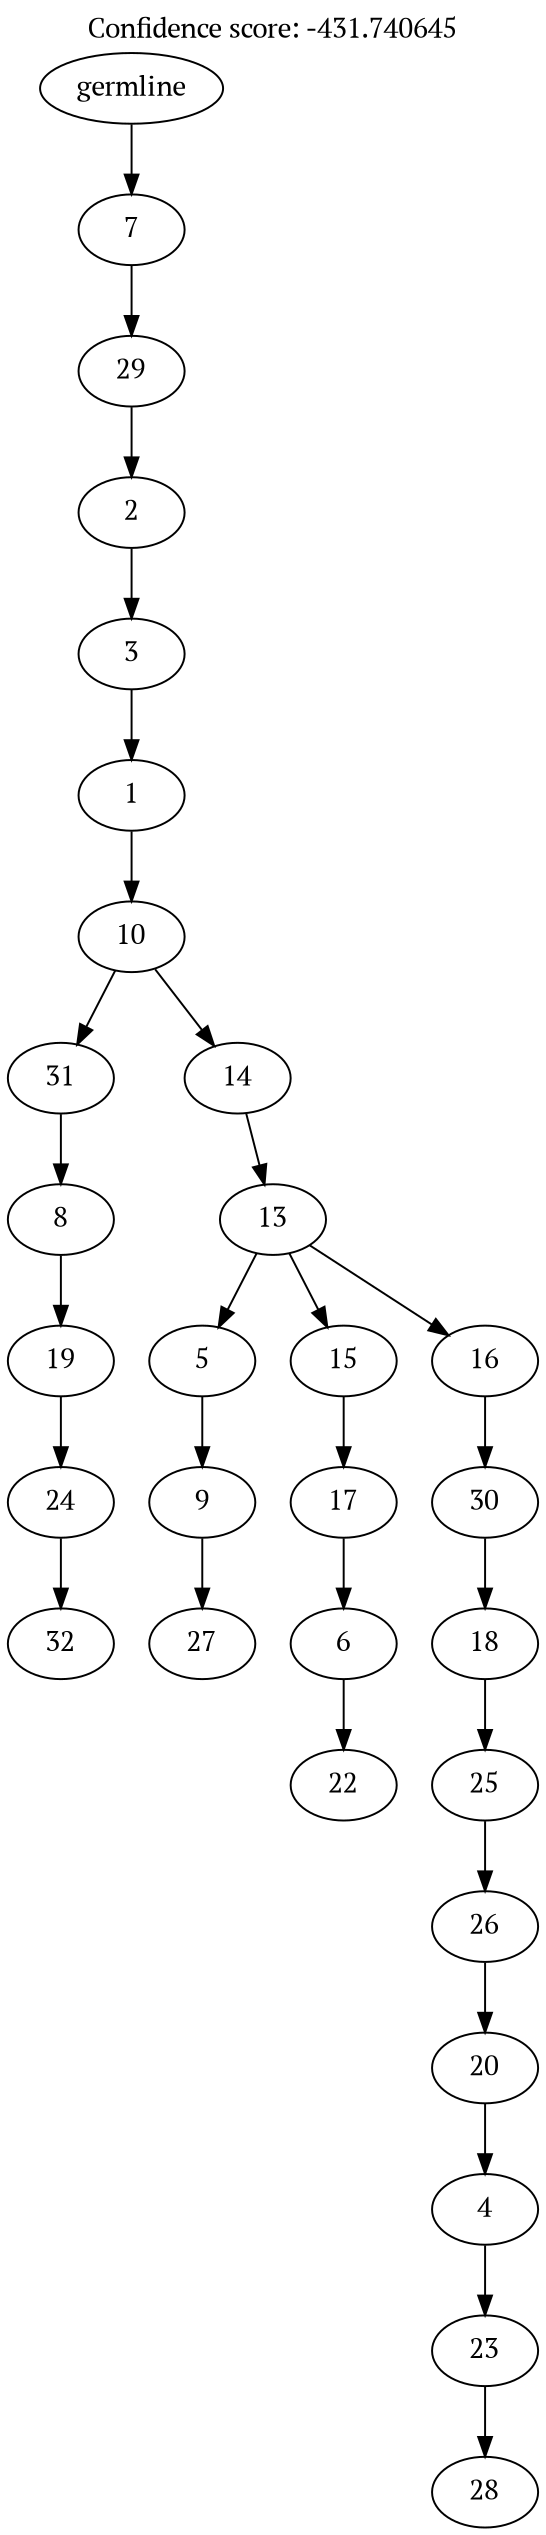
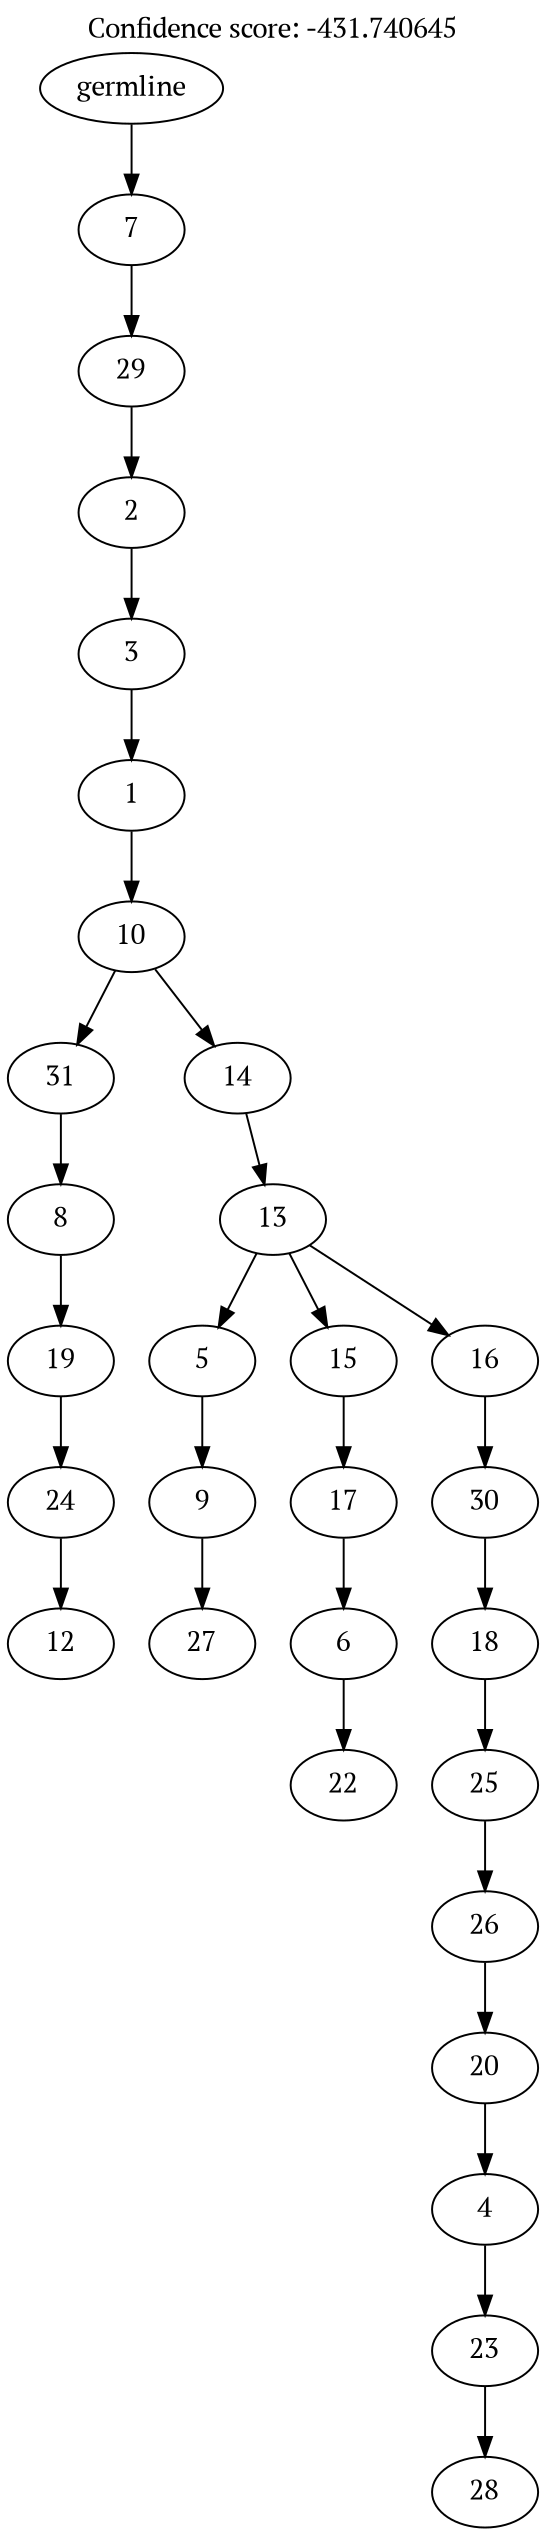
node "32": label "32" -> "12"
